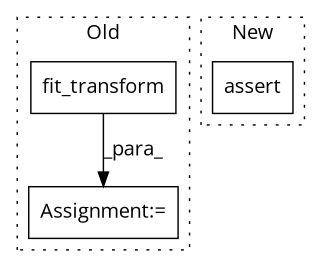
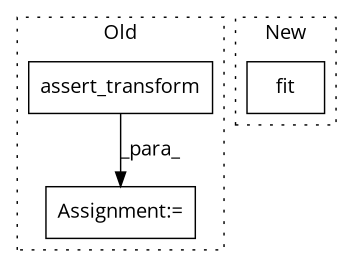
node "fit_transform": label "fit_transform" -> "assert_transform"
node "assert": label "assert" -> "fit"
